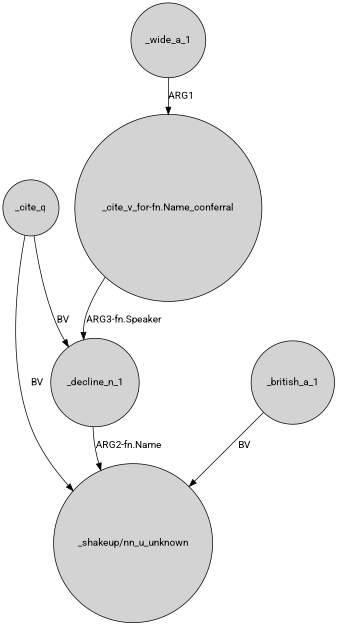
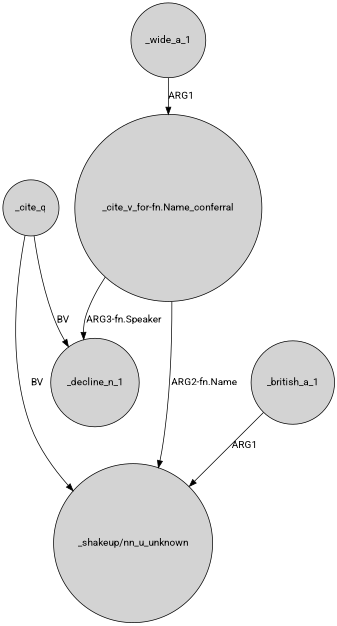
edge "_decline_n_1" -> "_shakeup/nn_u_unknown": now "_cite_v_for-fn.Name_conferral" -> "_shakeup/nn_u_unknown"
edge "_british_a_1" -> "_shakeup/nn_u_unknown": label "BV" -> "ARG1"
